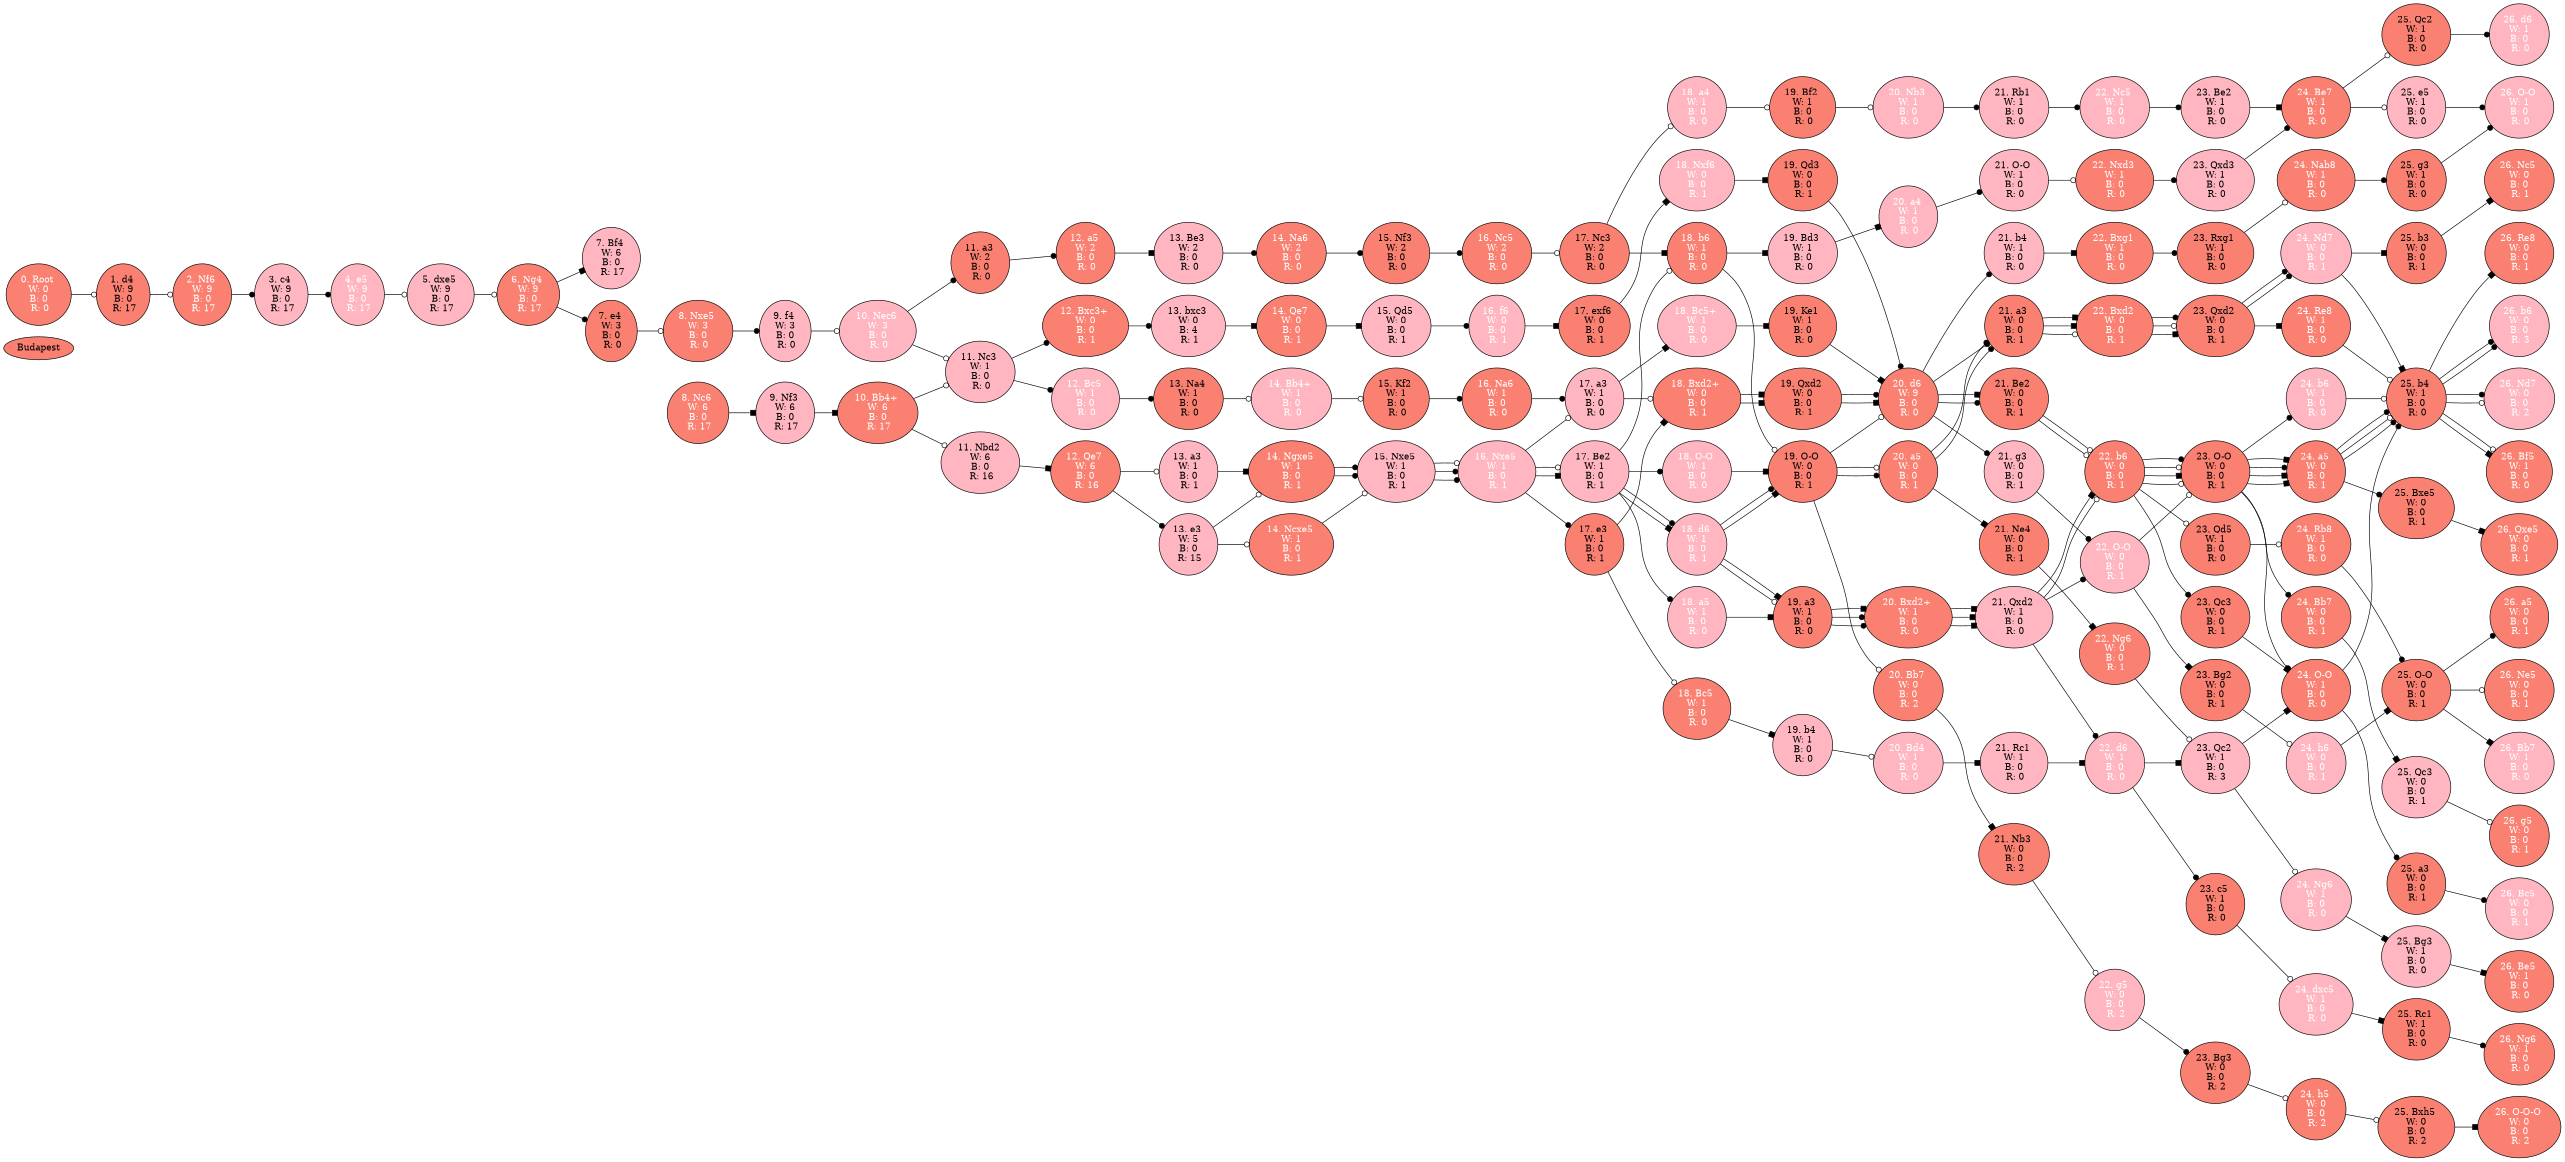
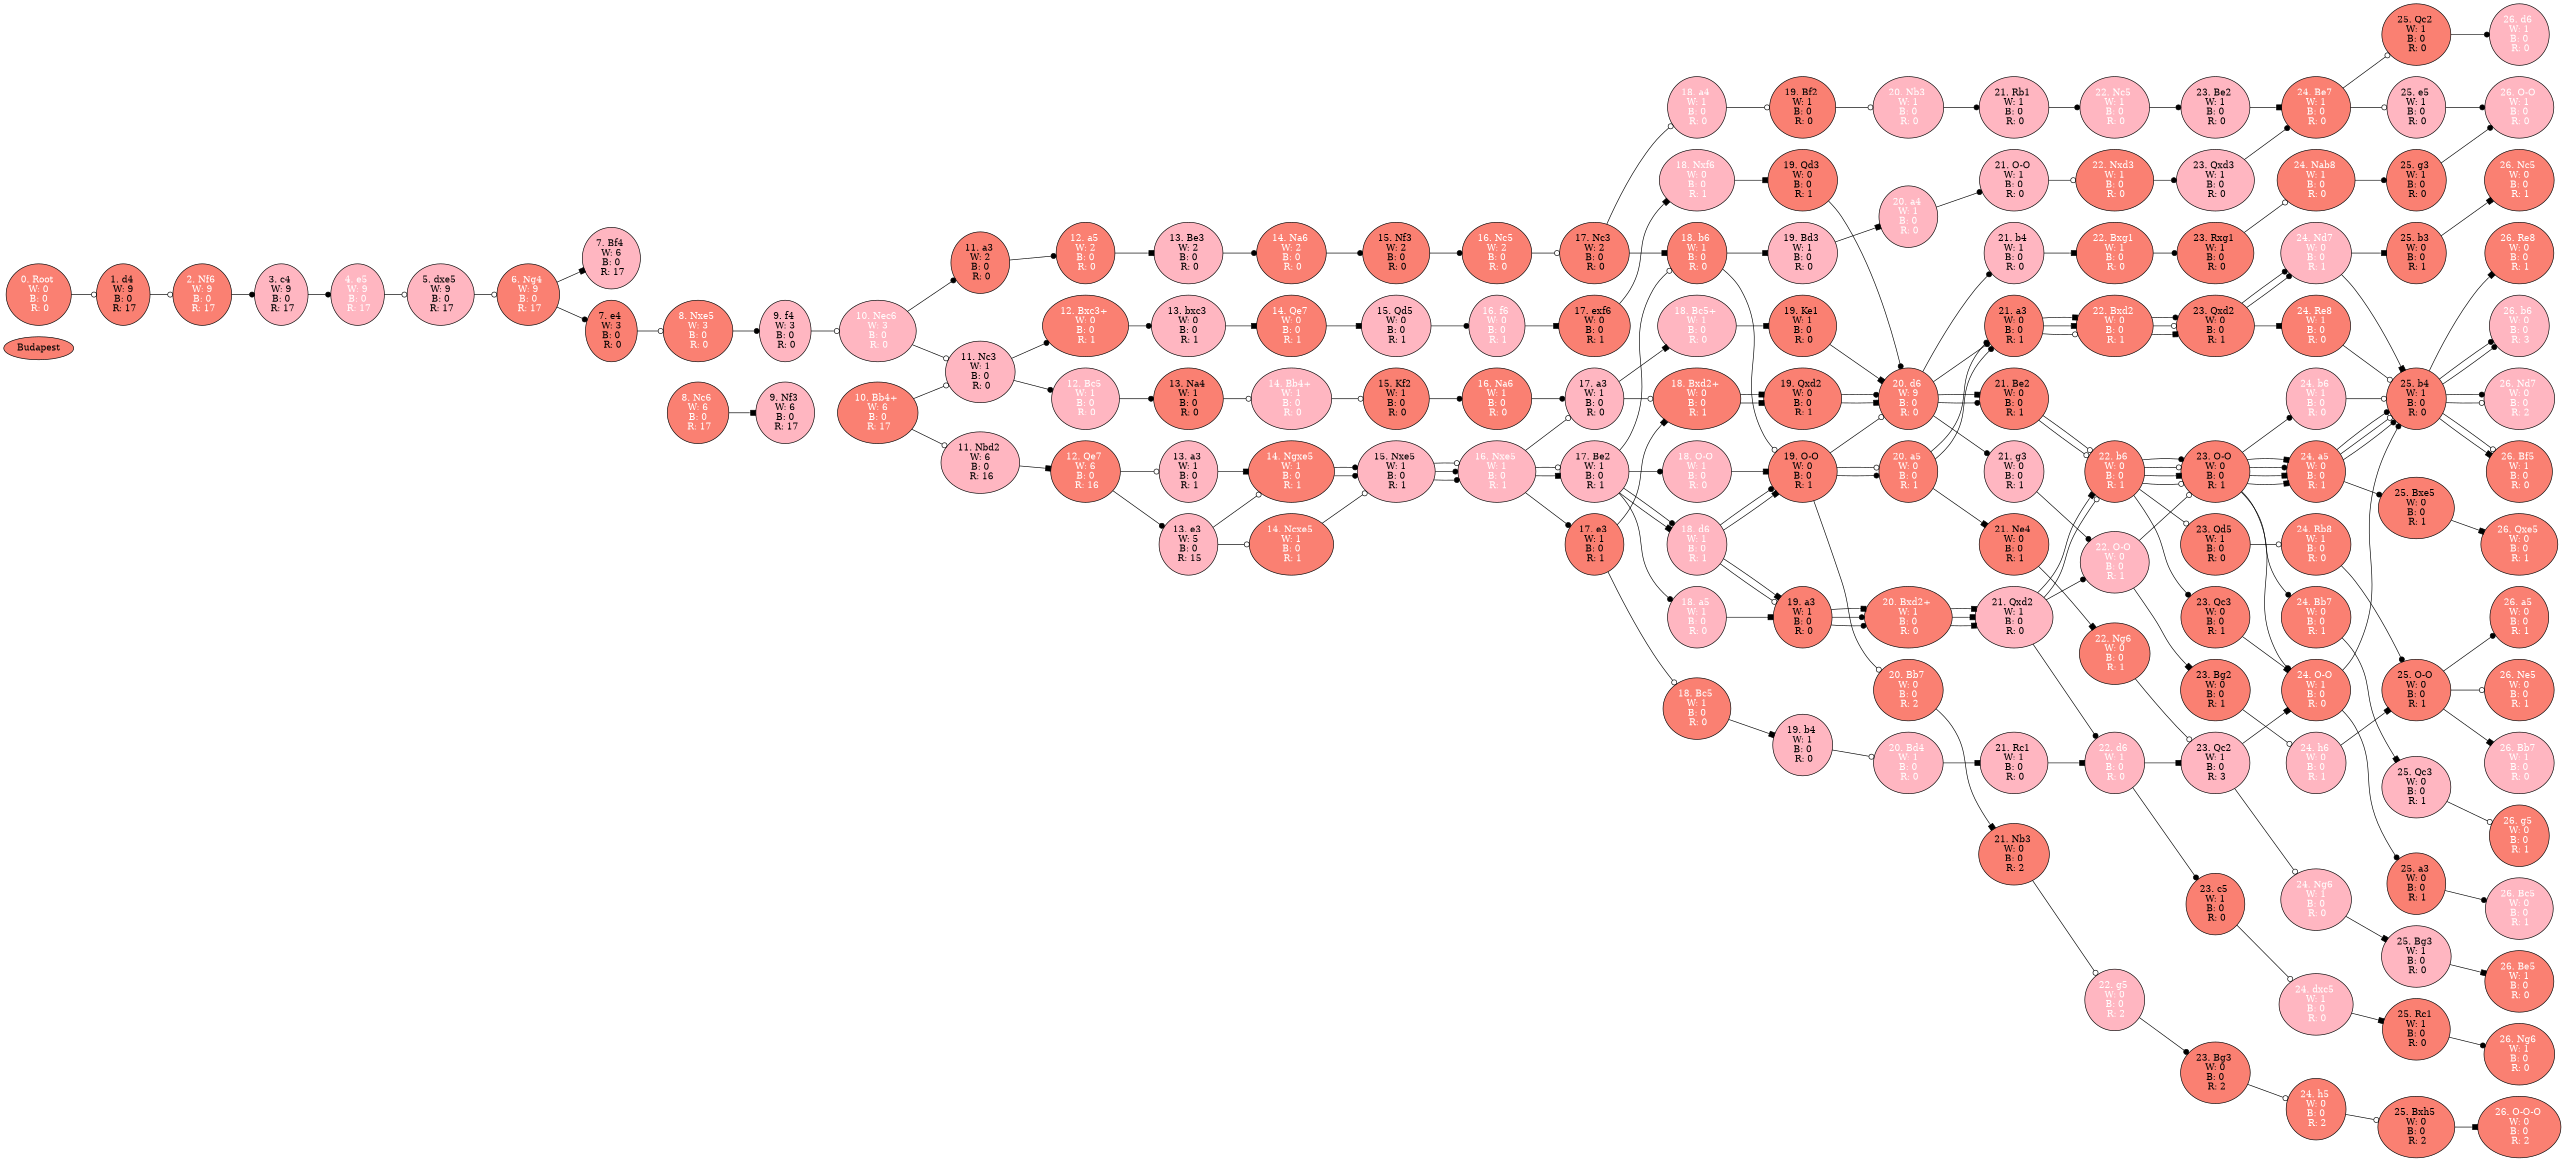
node "13. bxc3 W: 0 B: 4 R: 1": label "13. bxc3 W: 0 B: 4 R: 1" -> "13. bxc3 W: 0 B: 0 R: 1"
edge "9. Nf3 W: 6 B: 0 R: 17" -> "10. Bb4+ W: 6 B: 0 R: 17": removed
